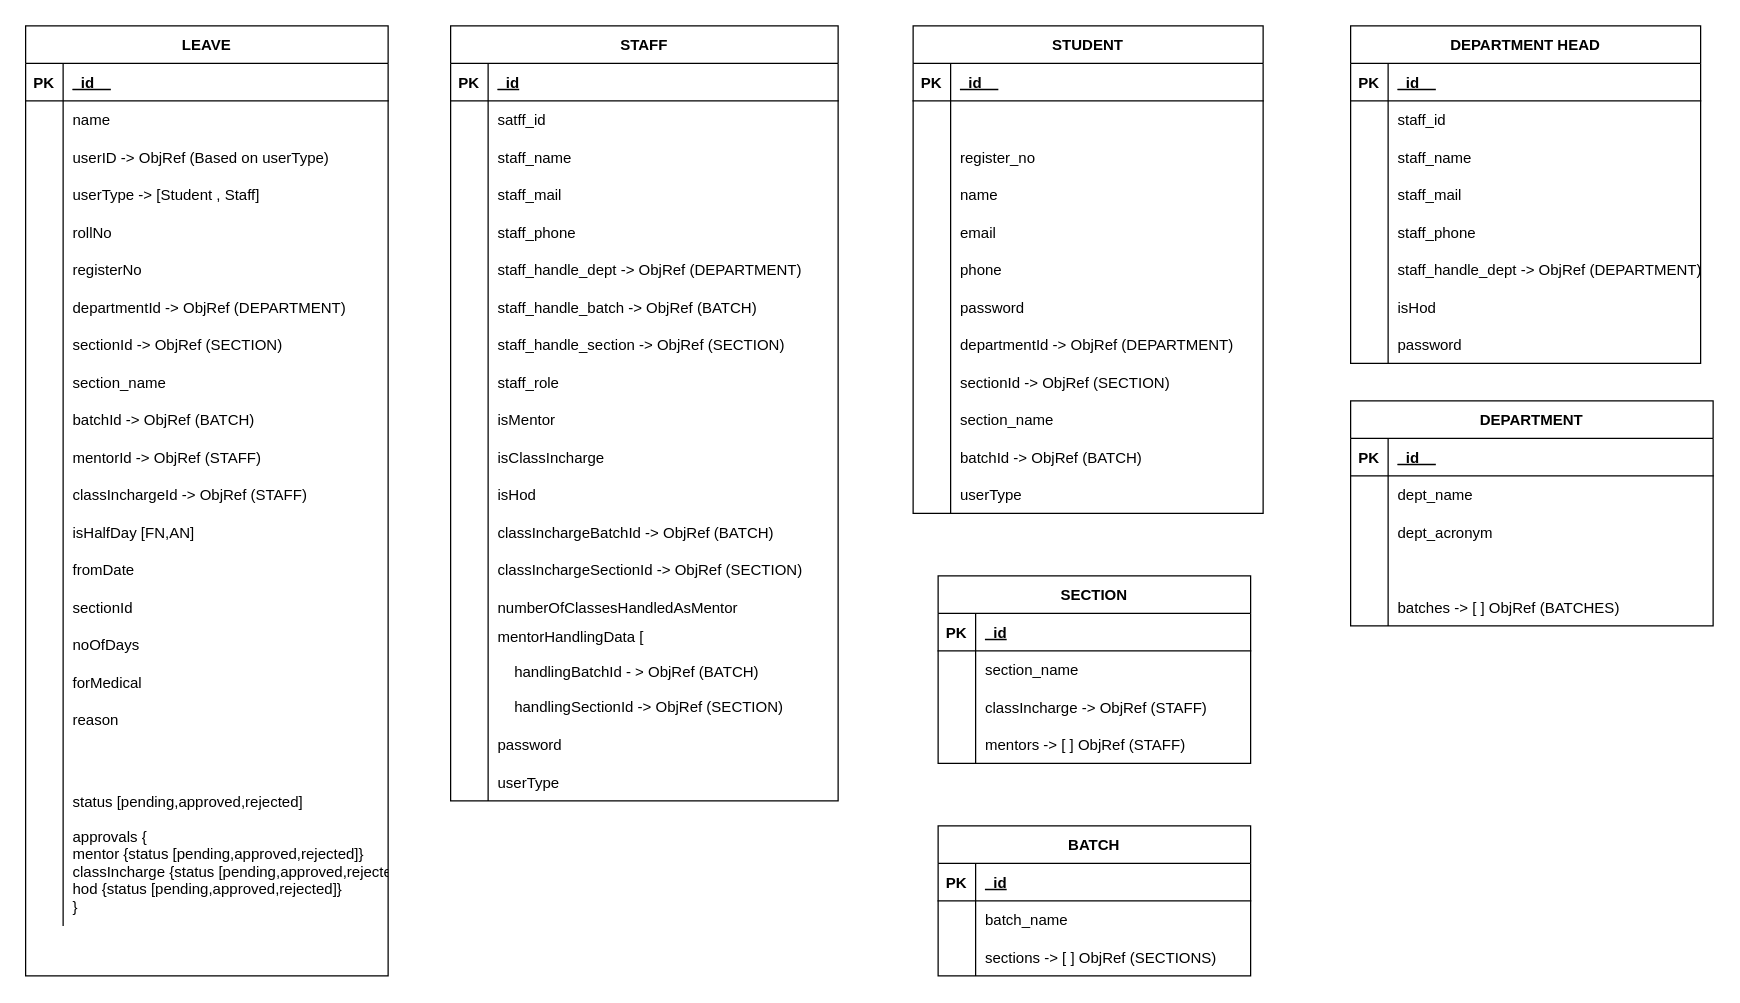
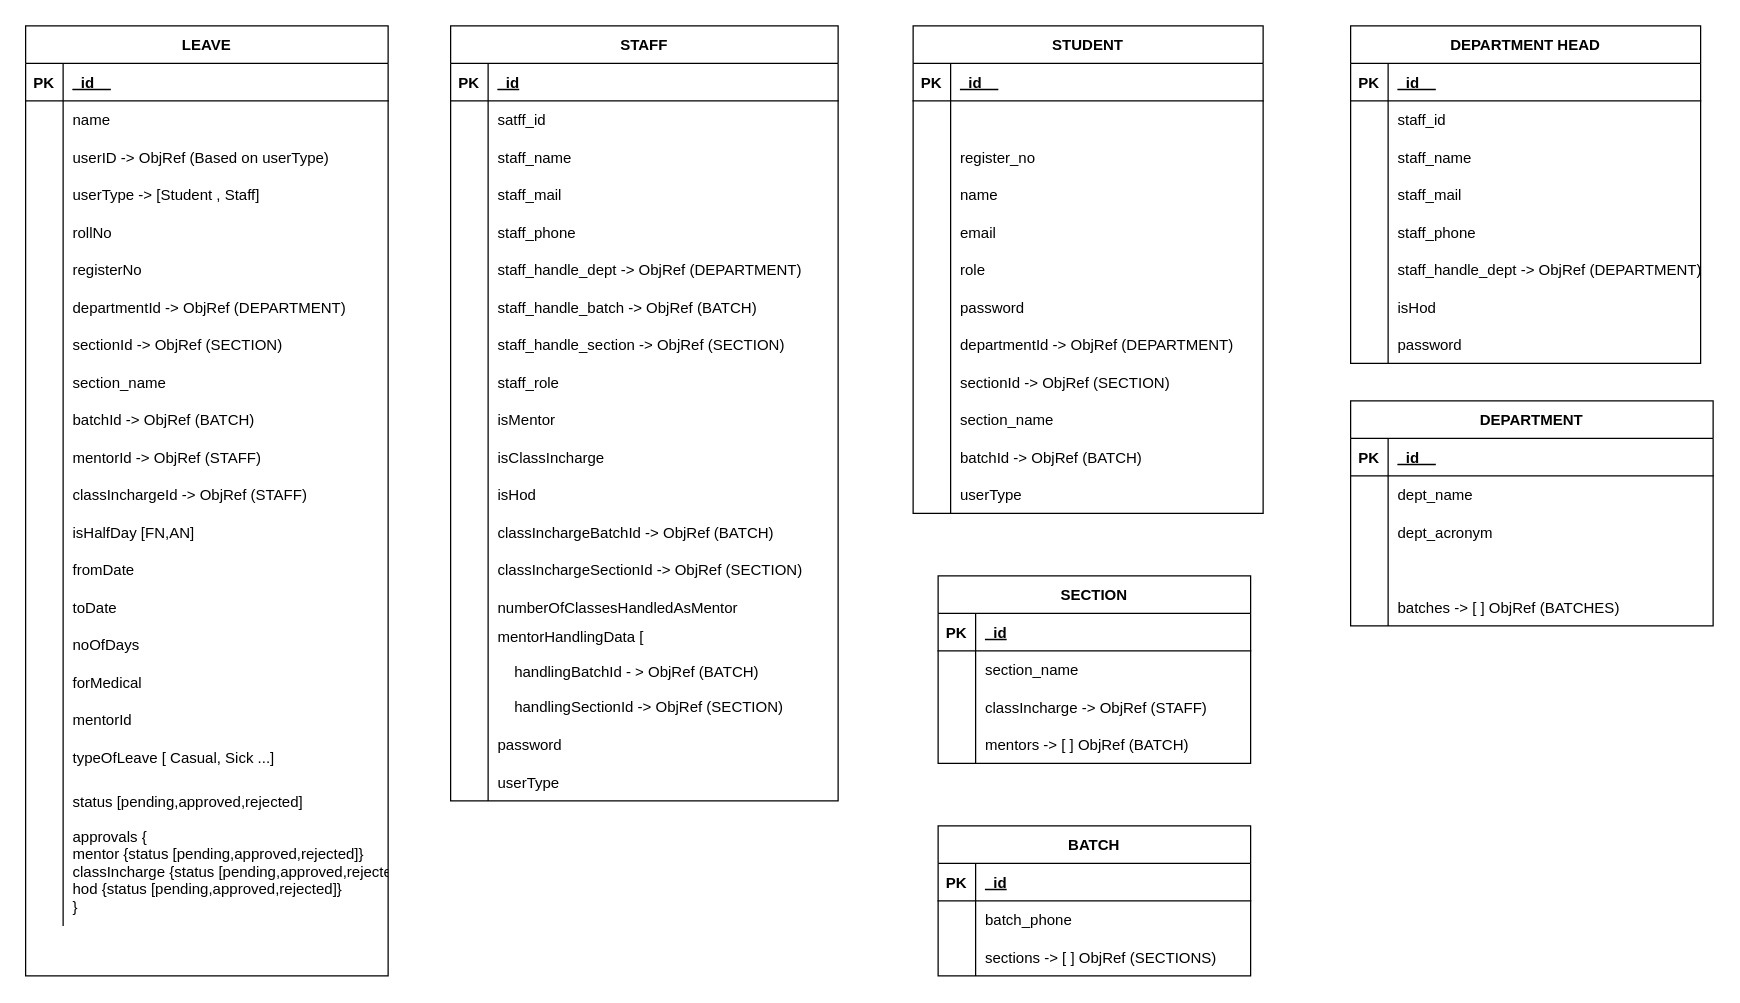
node "phone": label "phone" -> "role"
node "sectionId": label "sectionId" -> "toDate"
node "reason": label "reason" -> "mentorId"
node "mentors -> [ ] ObjRef (STAFF)": label "mentors -> [ ] ObjRef (STAFF)" -> "mentors -> [ ] ObjRef (BATCH)"
node "typeOfLeave [ Casual, Sick ...]": added
node "batch_name": label "batch_name" -> "batch_phone"
